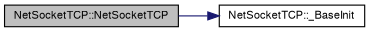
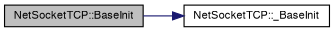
node "NetSocketTCP::NetSocketTCP": label "NetSocketTCP::NetSocketTCP" -> "NetSocketTCP::BaseInit"
